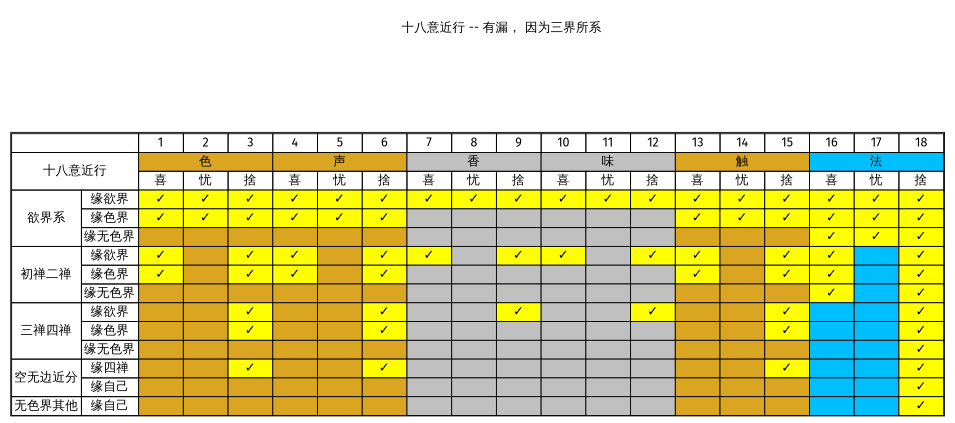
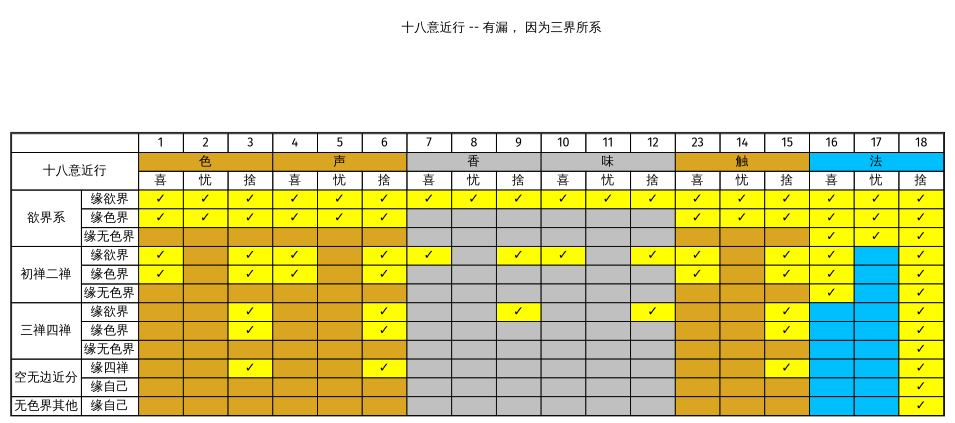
node "1": text "13" -> "23"
